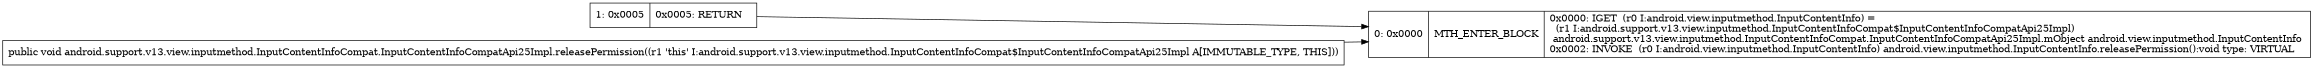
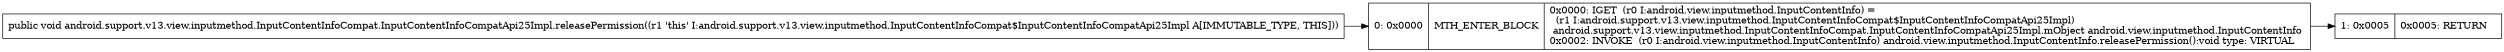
edge "1: 0x0005" -> "0: 0x0000": reversed
